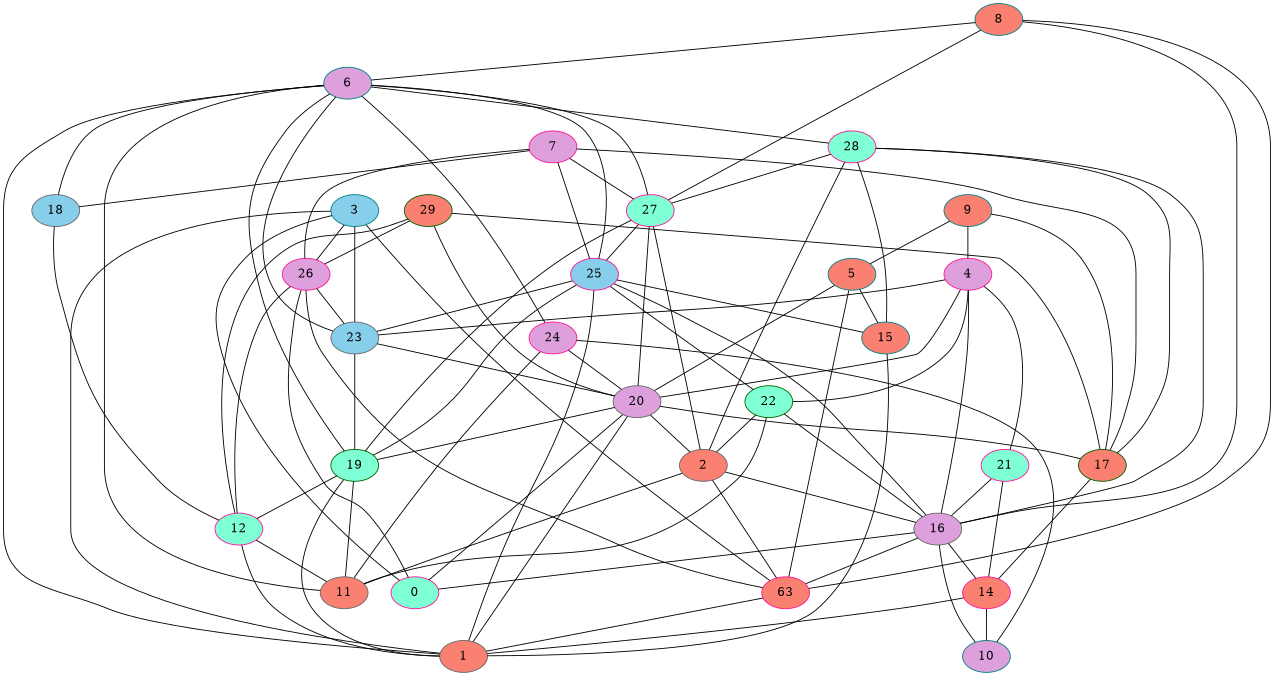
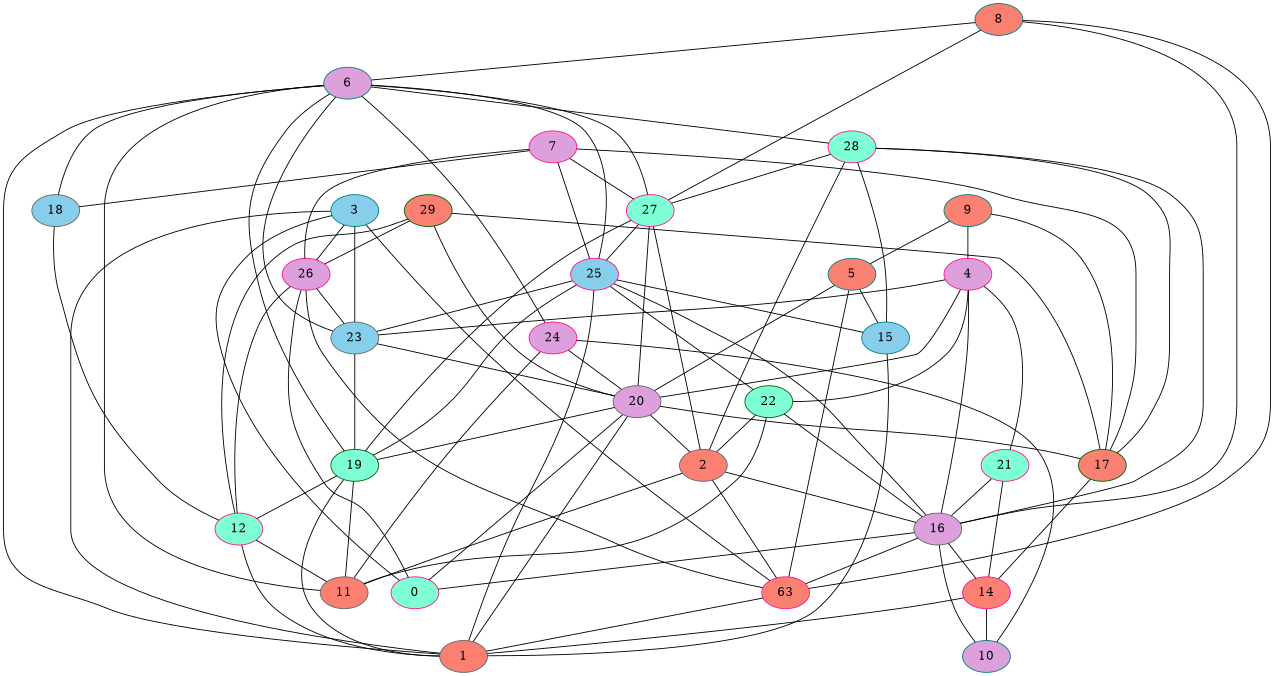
node "15": fillcolor salmon -> skyblue
